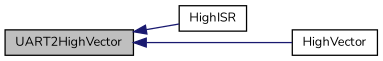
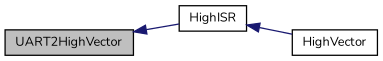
edge "HighVector" -> "UART2HighVector": now "HighVector" -> "HighISR"
